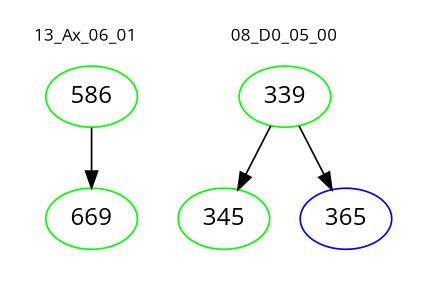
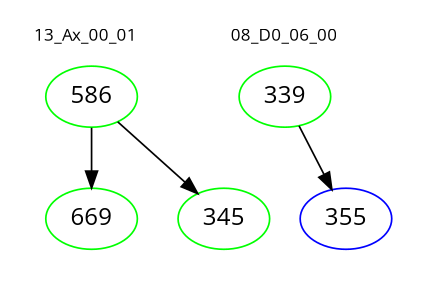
cluster "13_Ax_06_01": label "13_Ax_06_01" -> "13_Ax_00_01"
cluster "08_D0_05_00": label "08_D0_05_00" -> "08_D0_06_00"
edge "339" -> "345": now "586" -> "345"
node "365": label "365" -> "355"
